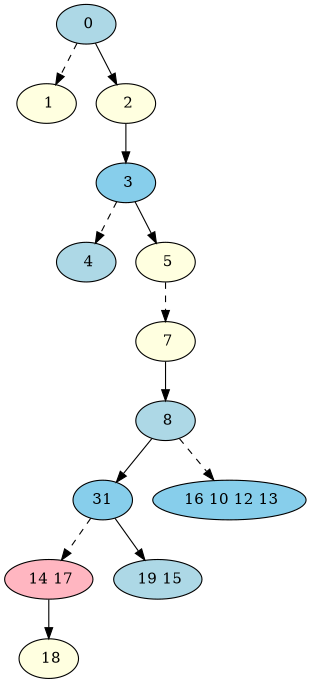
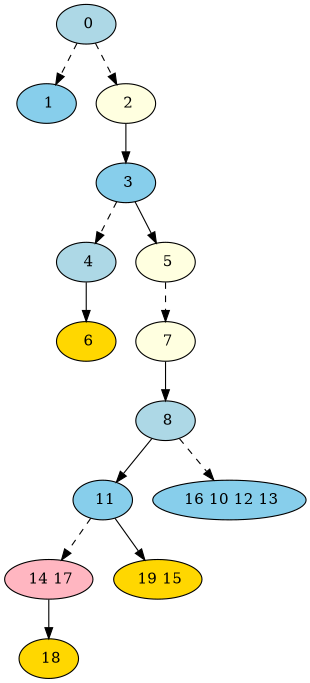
edge "0" -> "2": style solid -> dashed
node "1": fillcolor lightyellow -> skyblue
node "6": added
node "31": label "31" -> "11"
node "19 15": fillcolor lightblue -> gold
node "18": fillcolor lightyellow -> gold
